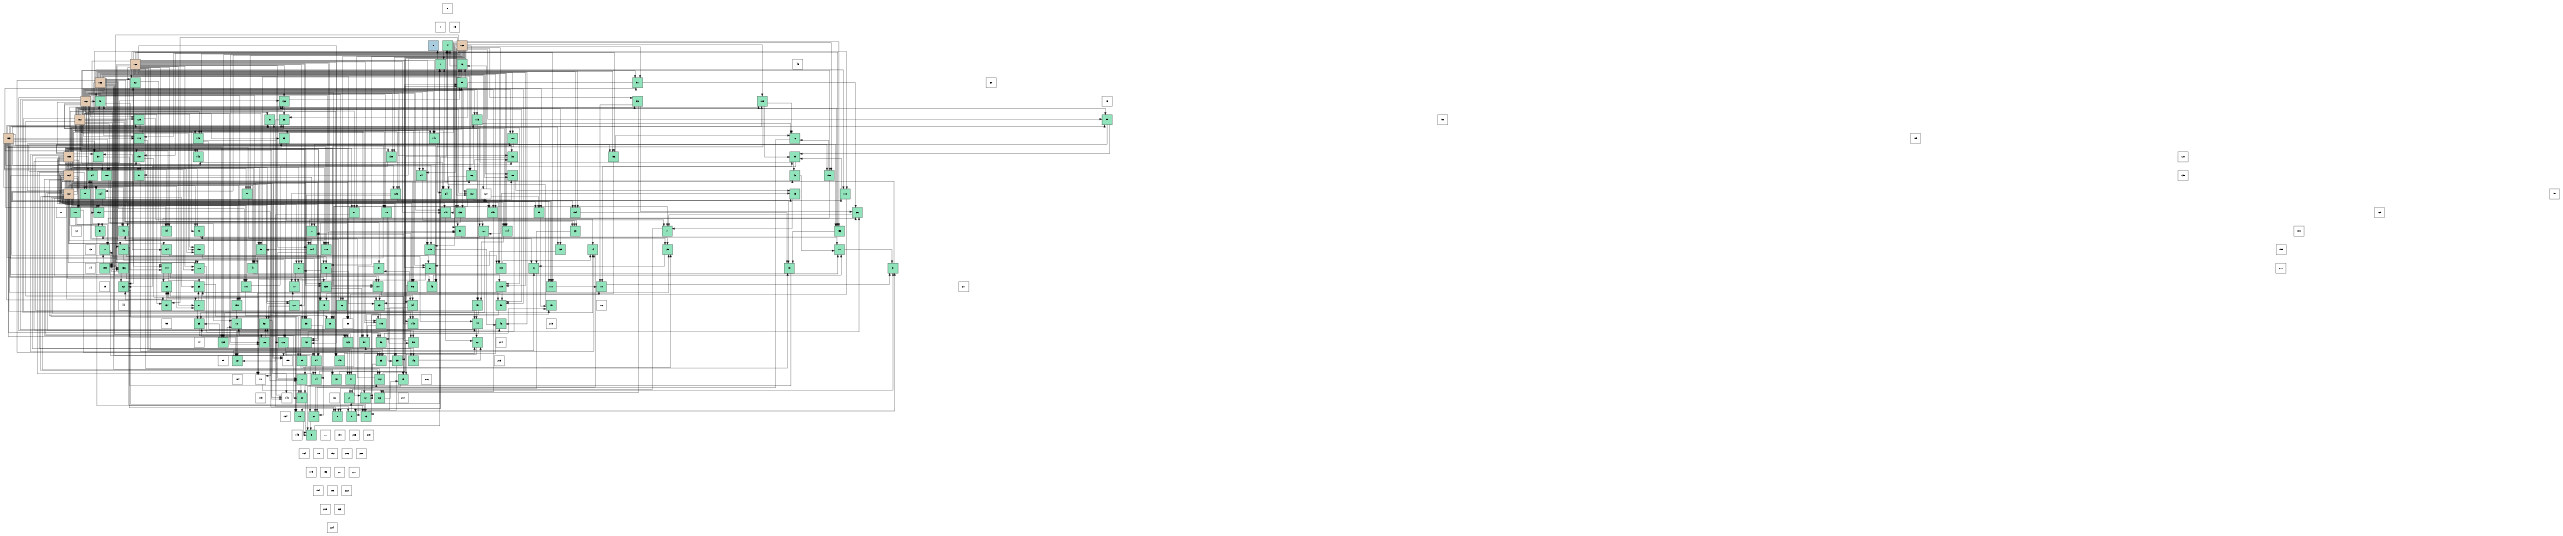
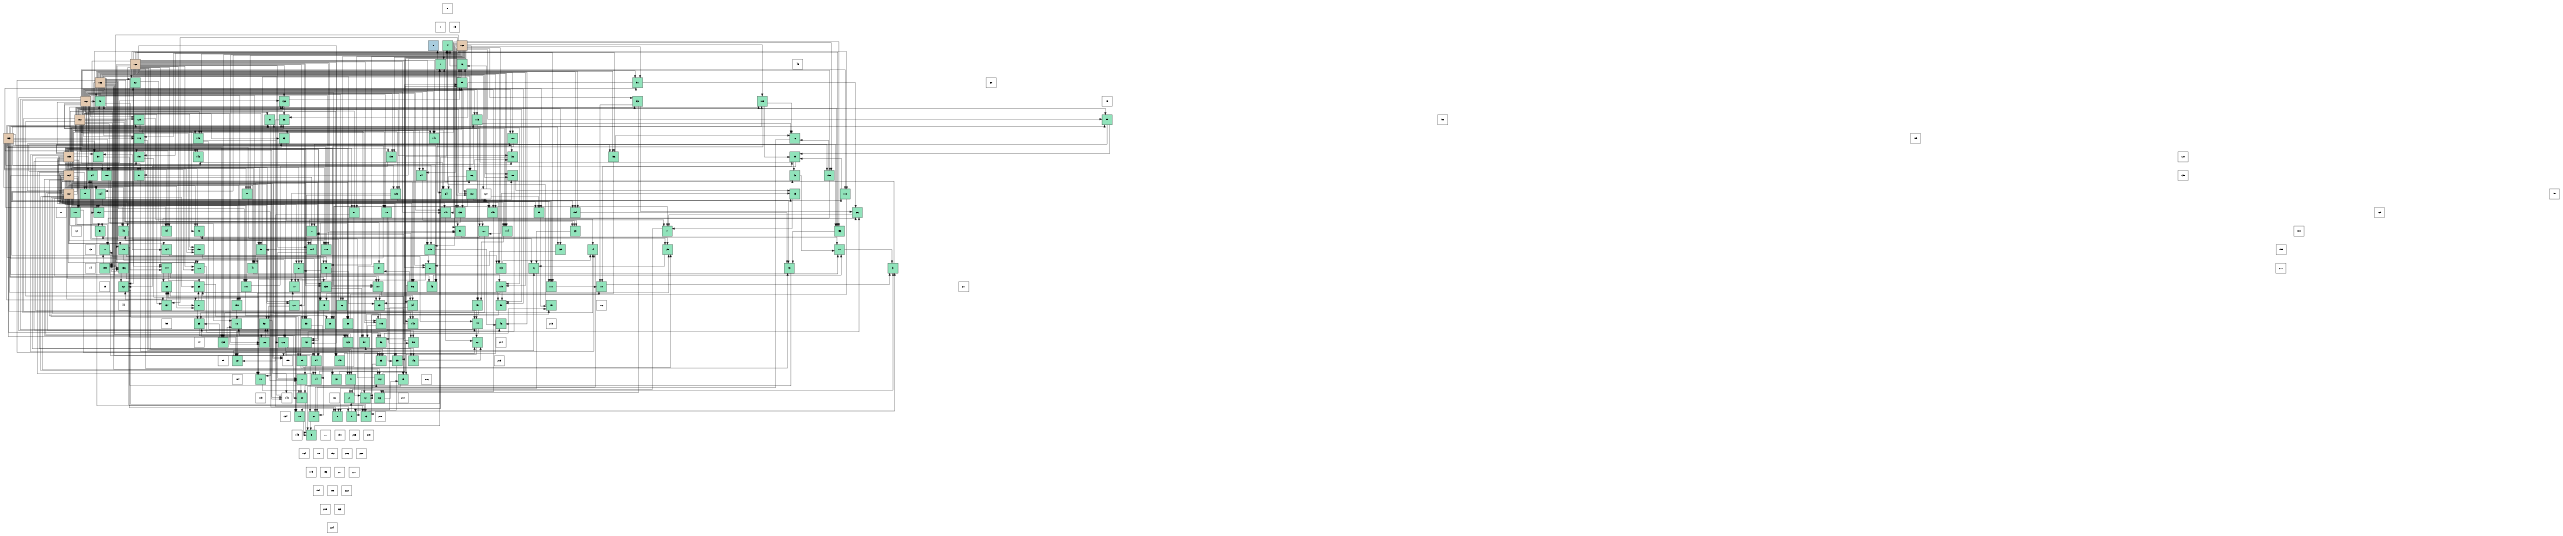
edge "166" -> "110": now "162" -> "110"
node "38": fillcolor #ffffff -> #91e3bb
node "70": fillcolor #ffffff -> #91e3bb
node "218": added
